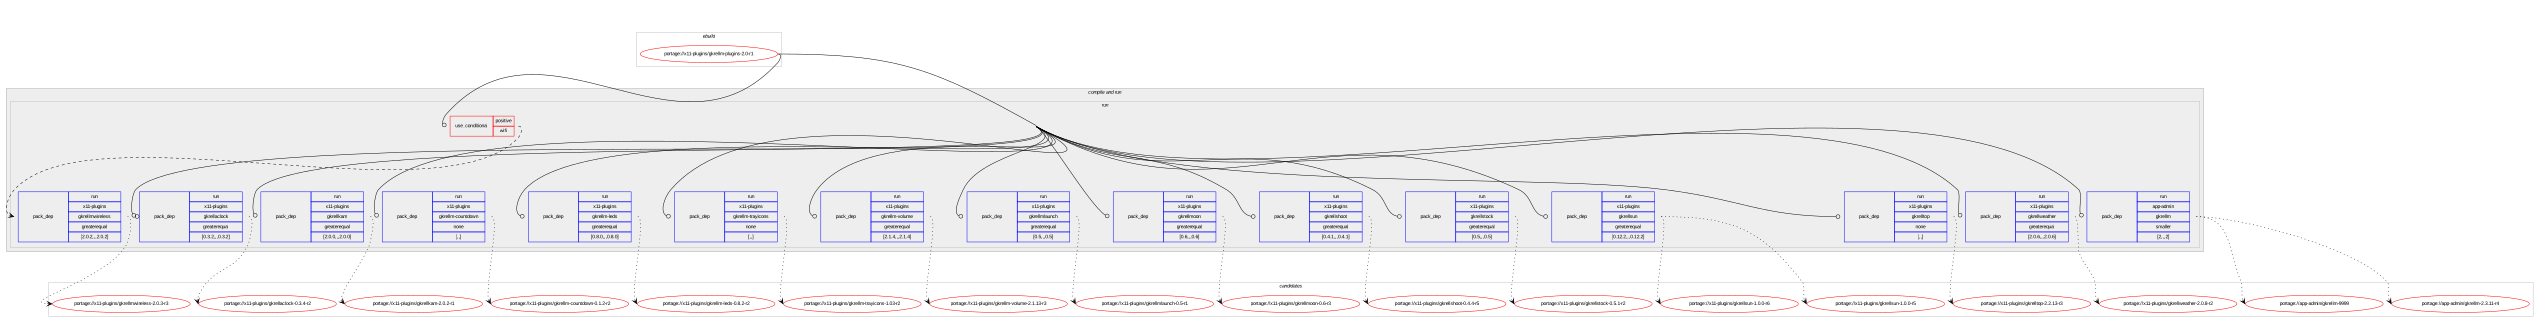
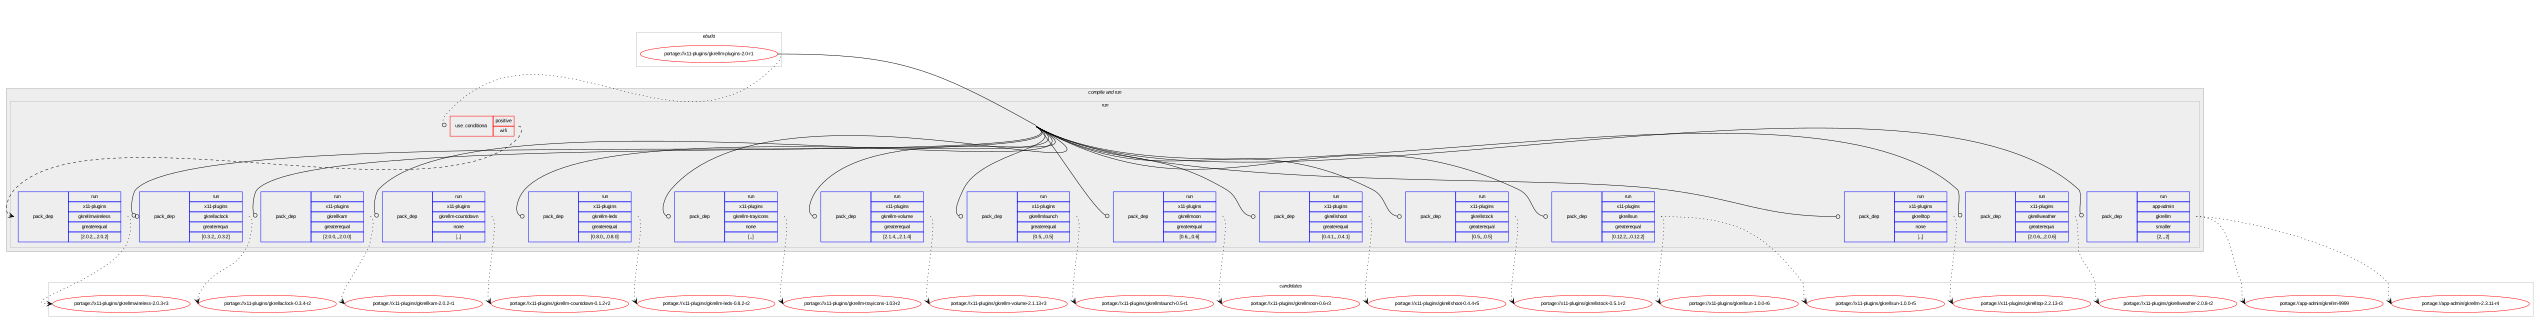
edge "portage://x11-plugins/gkrellm-plugins-2.0-r1" -> "use_conditional": style solid -> dotted
